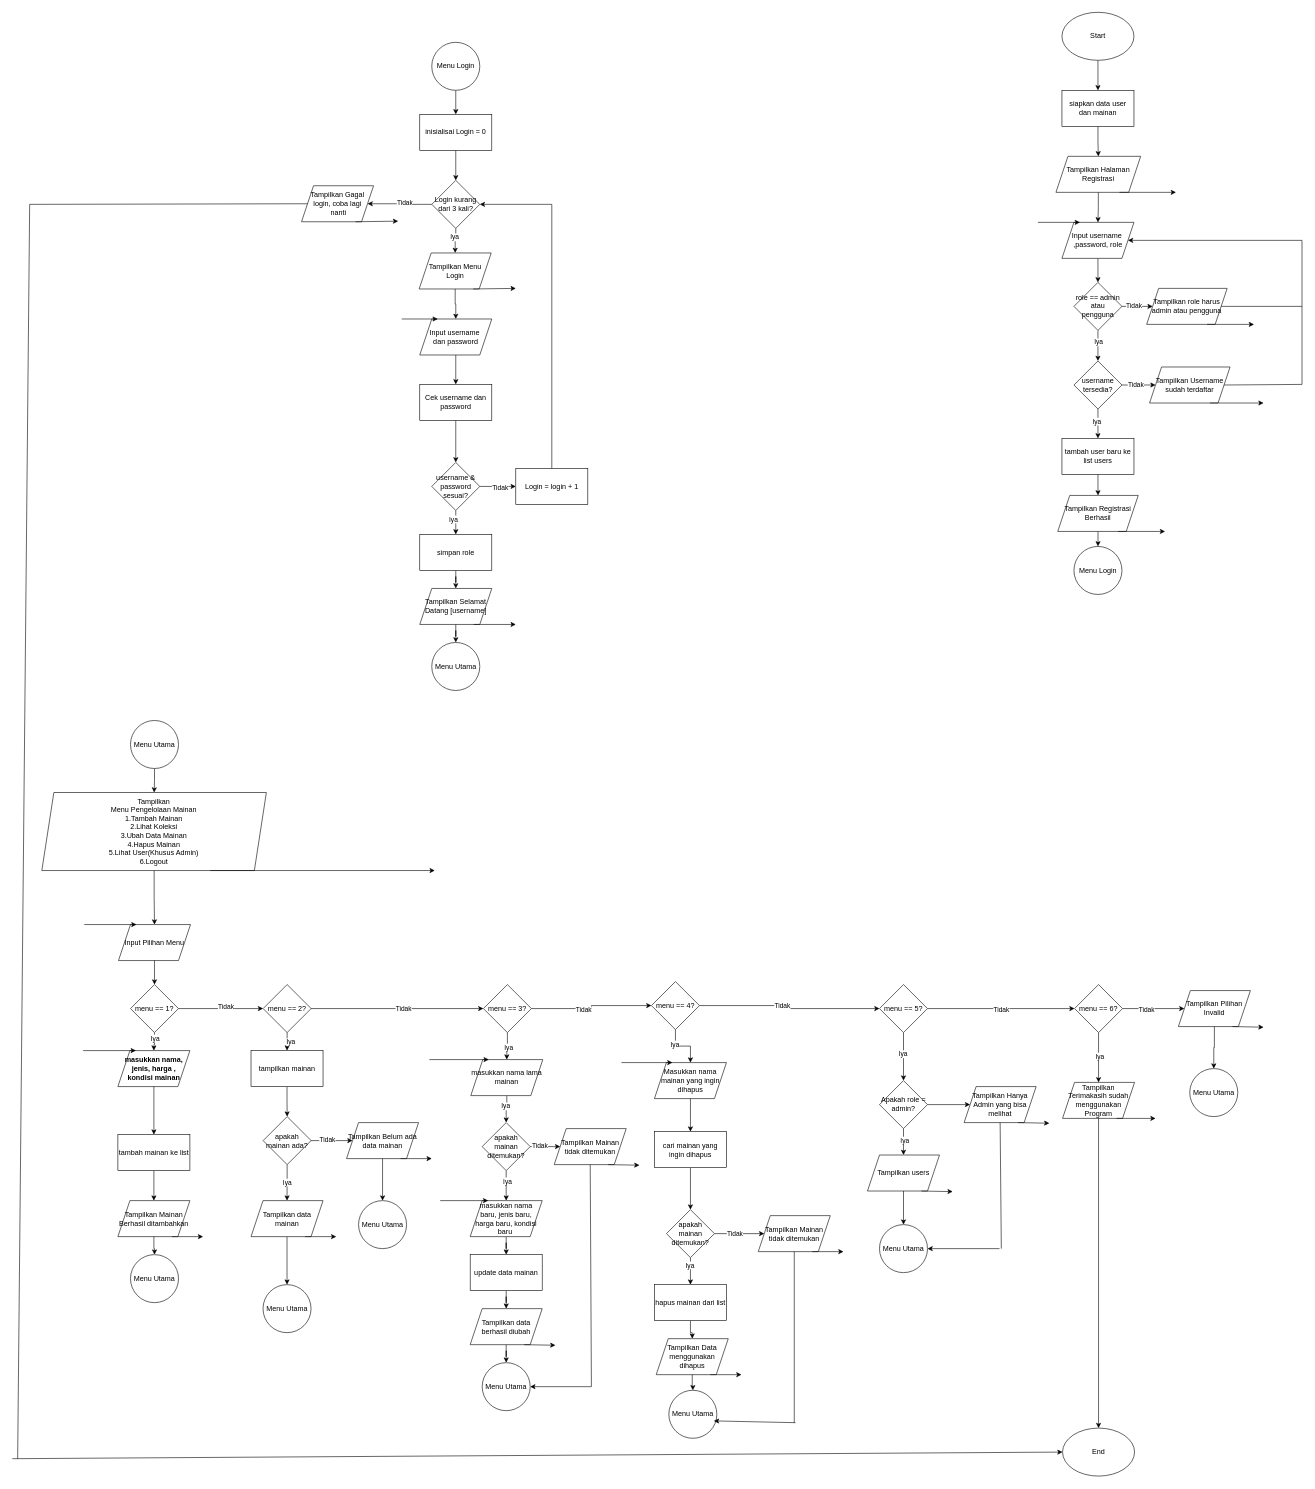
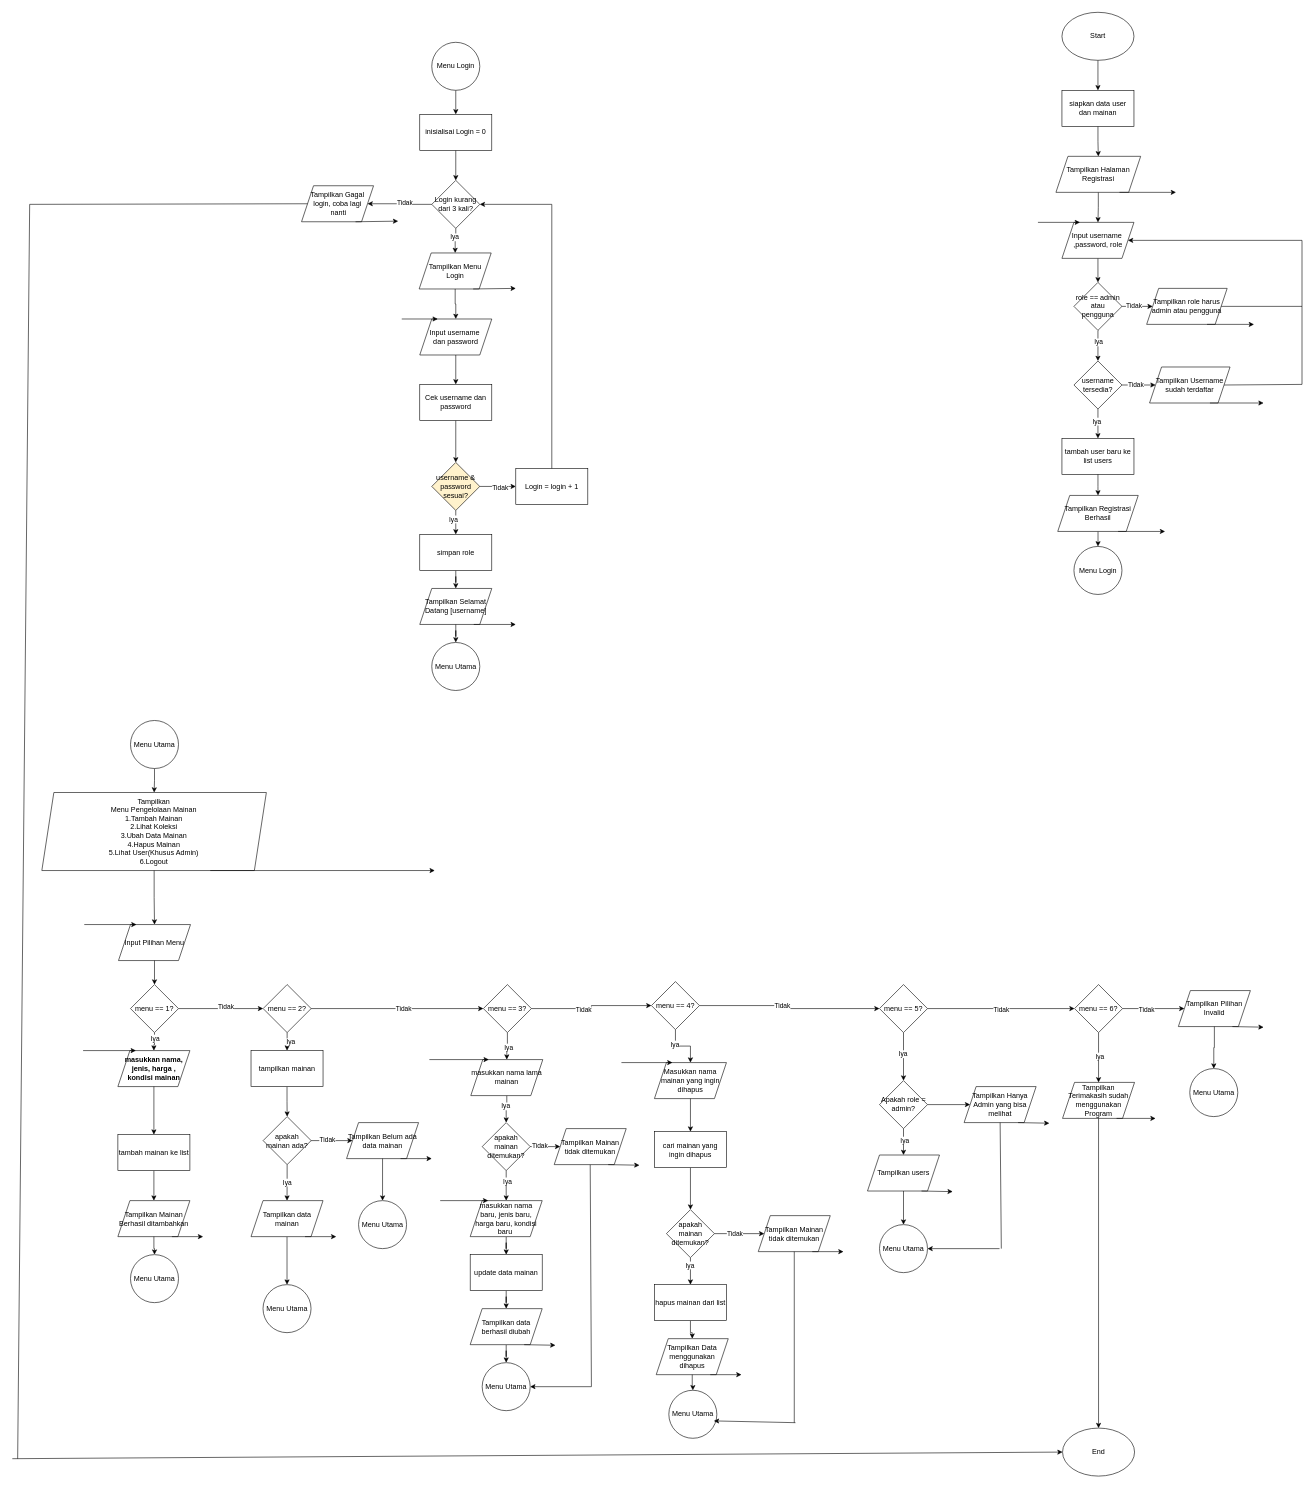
node "username & password sesuai?": fillcolor #ffffff -> #fff2cc
